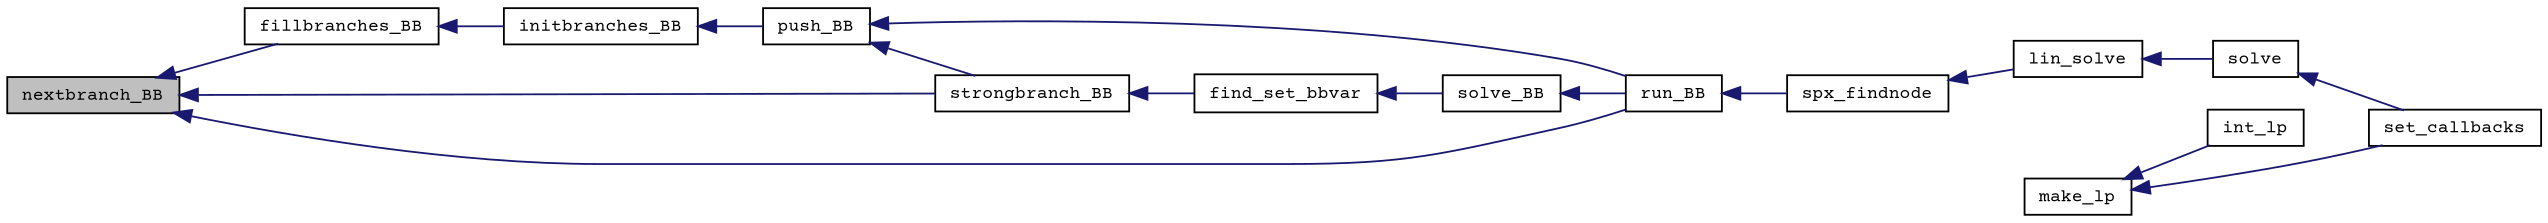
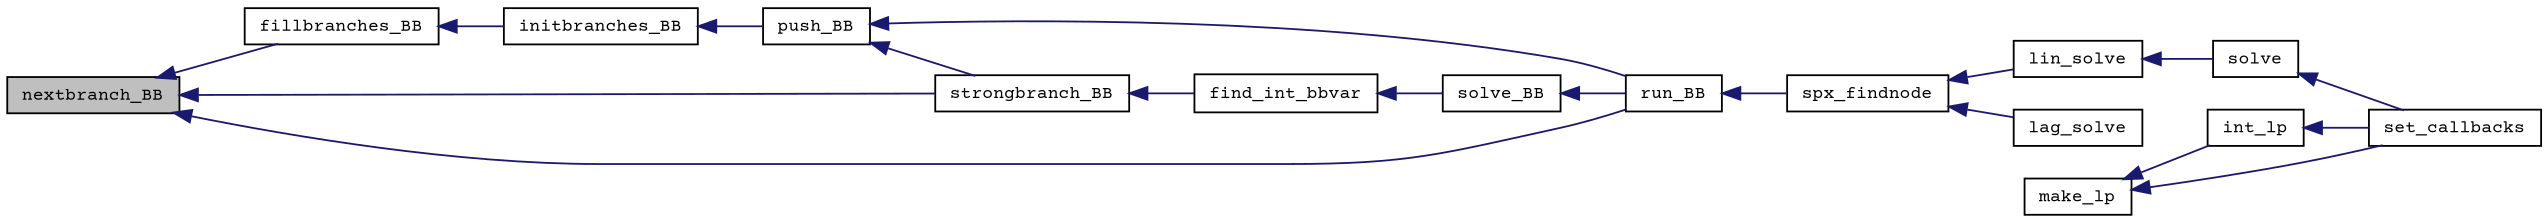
node "find_set_bbvar": label "find_set_bbvar" -> "find_int_bbvar"
node "lag_solve": added
edge "set_callbacks" -> "int_lp": added
